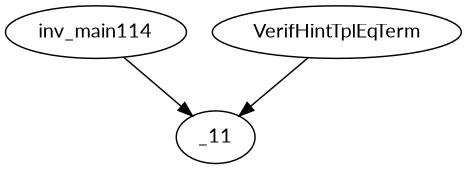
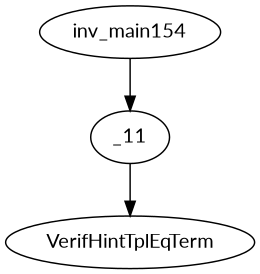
node "inv_main114": label "inv_main114" -> "inv_main154"
edge "VerifHintTplEqTerm" -> "_11": reversed
